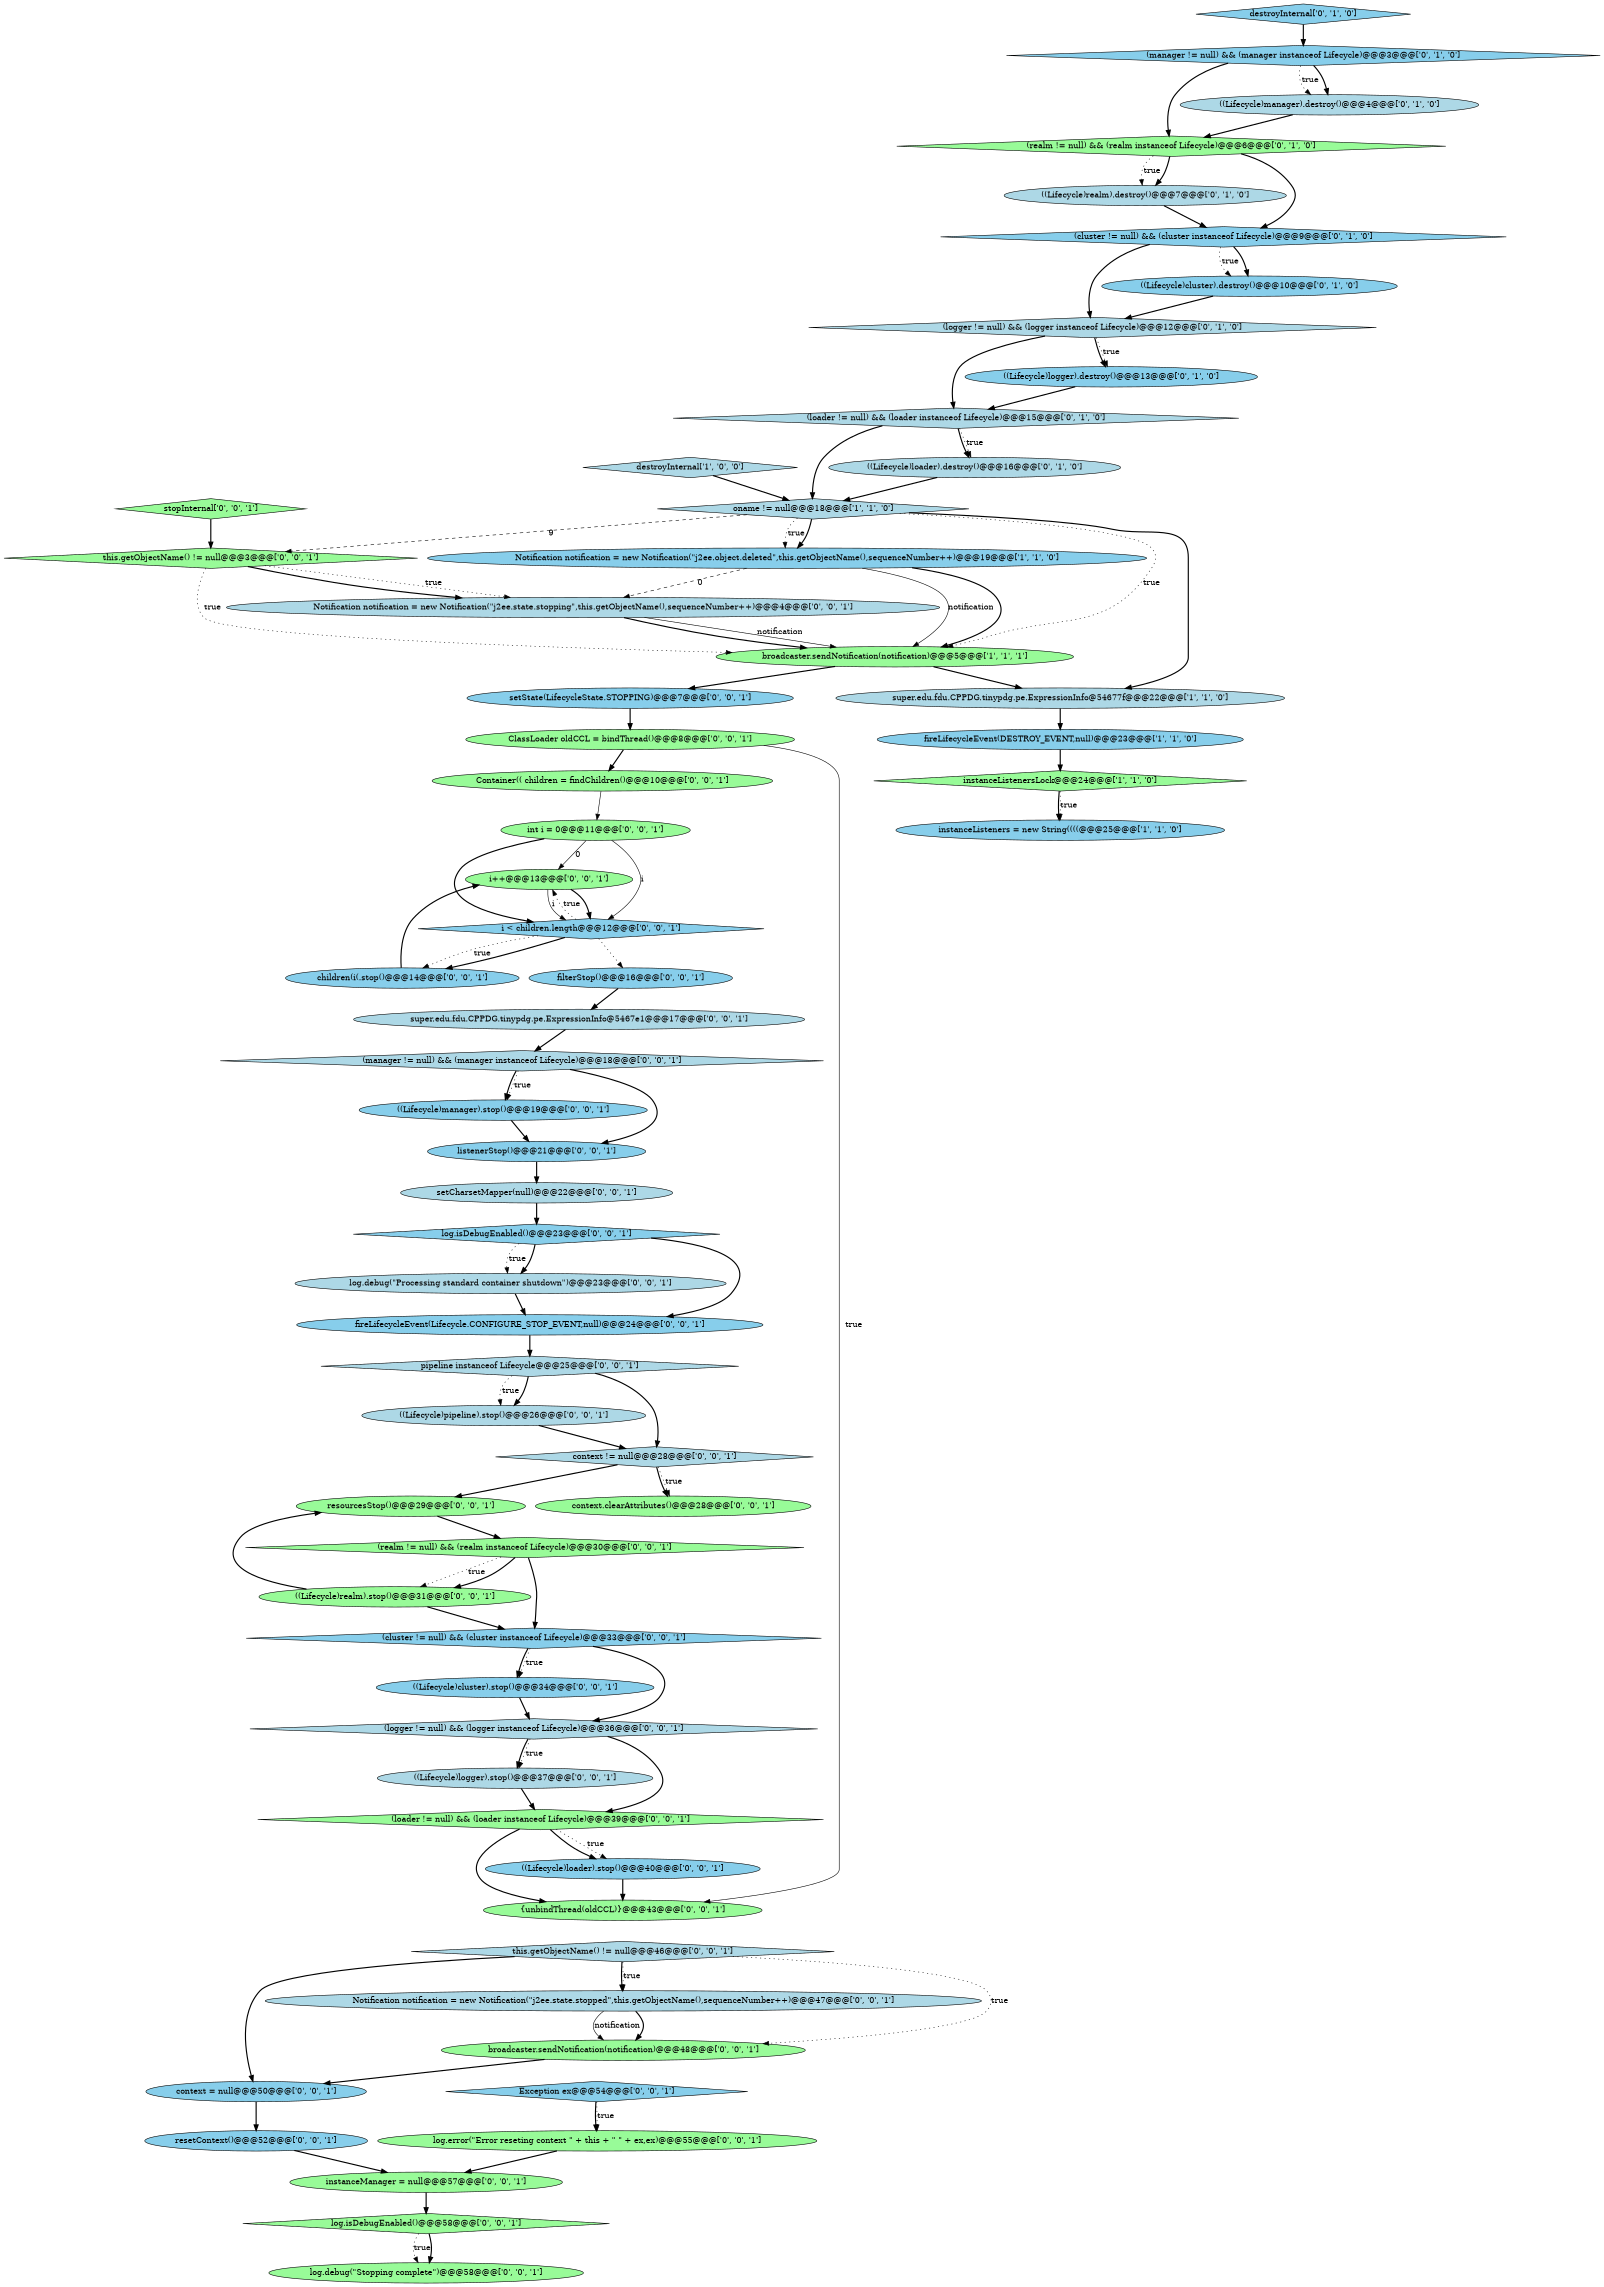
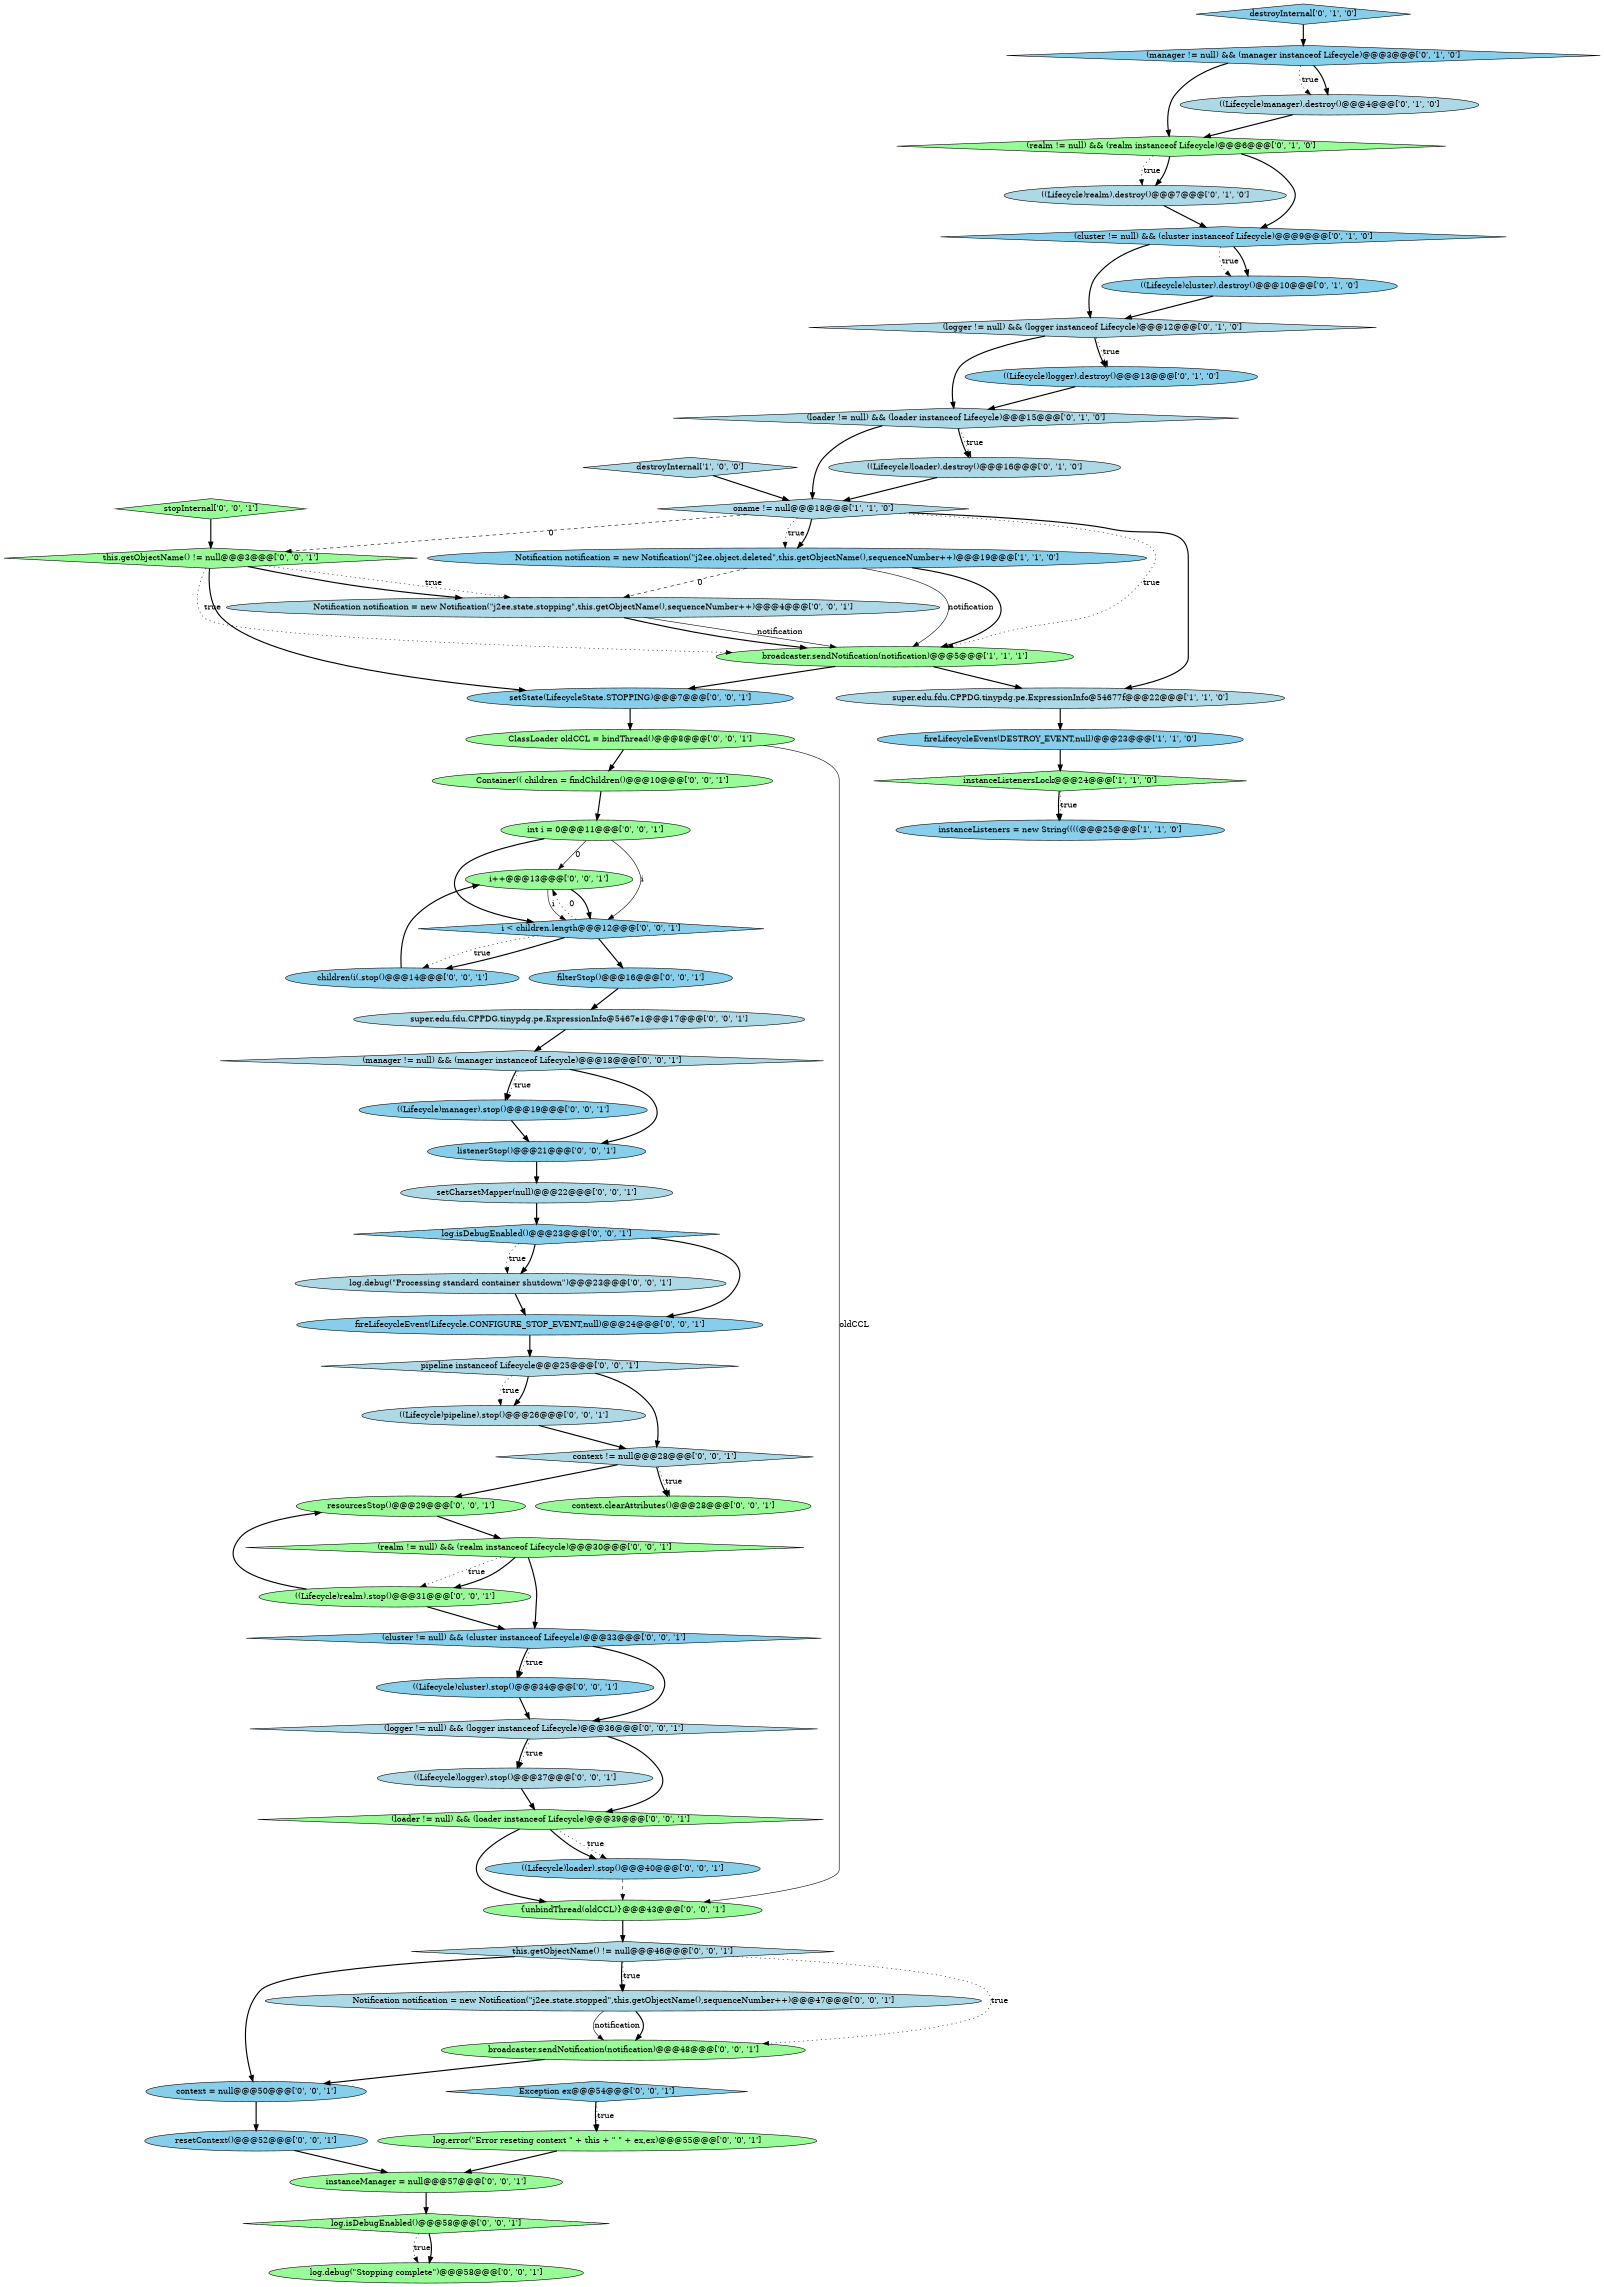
edge "oname != null@@@18@@@['1', '1', '0']" -> "this.getObjectName() != null@@@3@@@['0', '0', '1']": label "9" -> "0"
edge "this.getObjectName() != null@@@3@@@['0', '0', '1']" -> "setState(LifecycleState.STOPPING)@@@7@@@['0', '0', '1']": added
edge "Container(( children = findChildren()@@@10@@@['0', '0', '1']" -> "int i = 0@@@11@@@['0', '0', '1']": style solid -> bold
edge "i < children.length@@@12@@@['0', '0', '1']" -> "i++@@@13@@@['0', '0', '1']": label "true" -> "0"
edge "i < children.length@@@12@@@['0', '0', '1']" -> "filterStop()@@@16@@@['0', '0', '1']": style dotted -> bold
edge "ClassLoader oldCCL = bindThread()@@@8@@@['0', '0', '1']" -> "{unbindThread(oldCCL)}@@@43@@@['0', '0', '1']": label "true" -> "oldCCL"
edge "((Lifecycle)loader).stop()@@@40@@@['0', '0', '1']" -> "{unbindThread(oldCCL)}@@@43@@@['0', '0', '1']": style bold -> dashed
edge "{unbindThread(oldCCL)}@@@43@@@['0', '0', '1']" -> "this.getObjectName() != null@@@46@@@['0', '0', '1']": added
